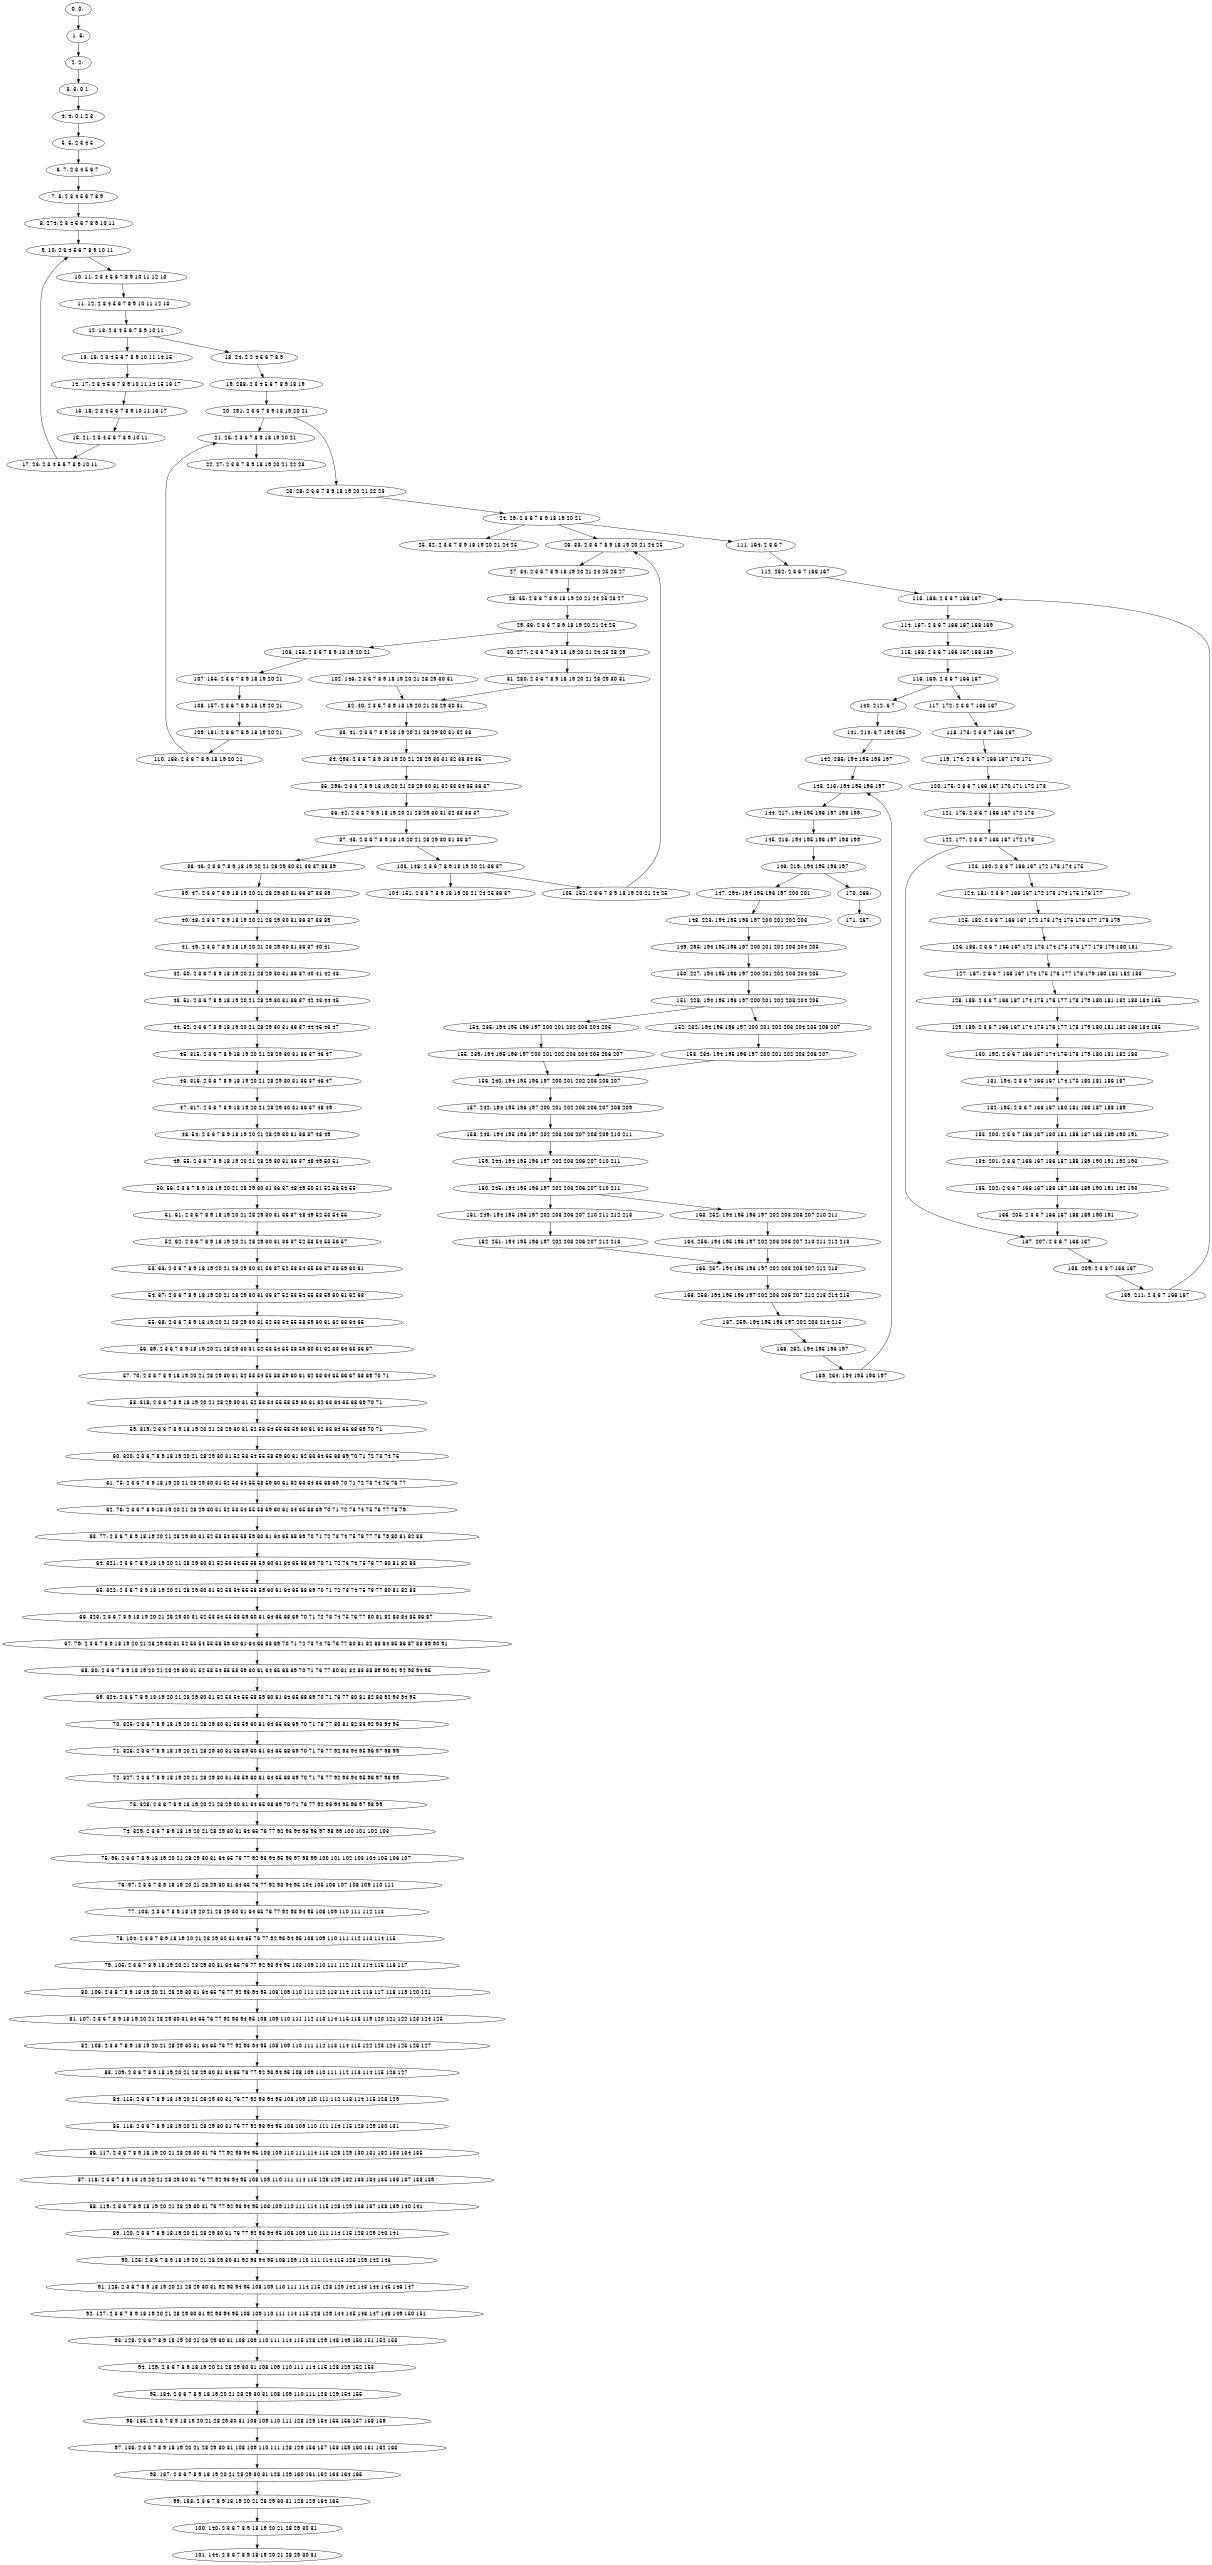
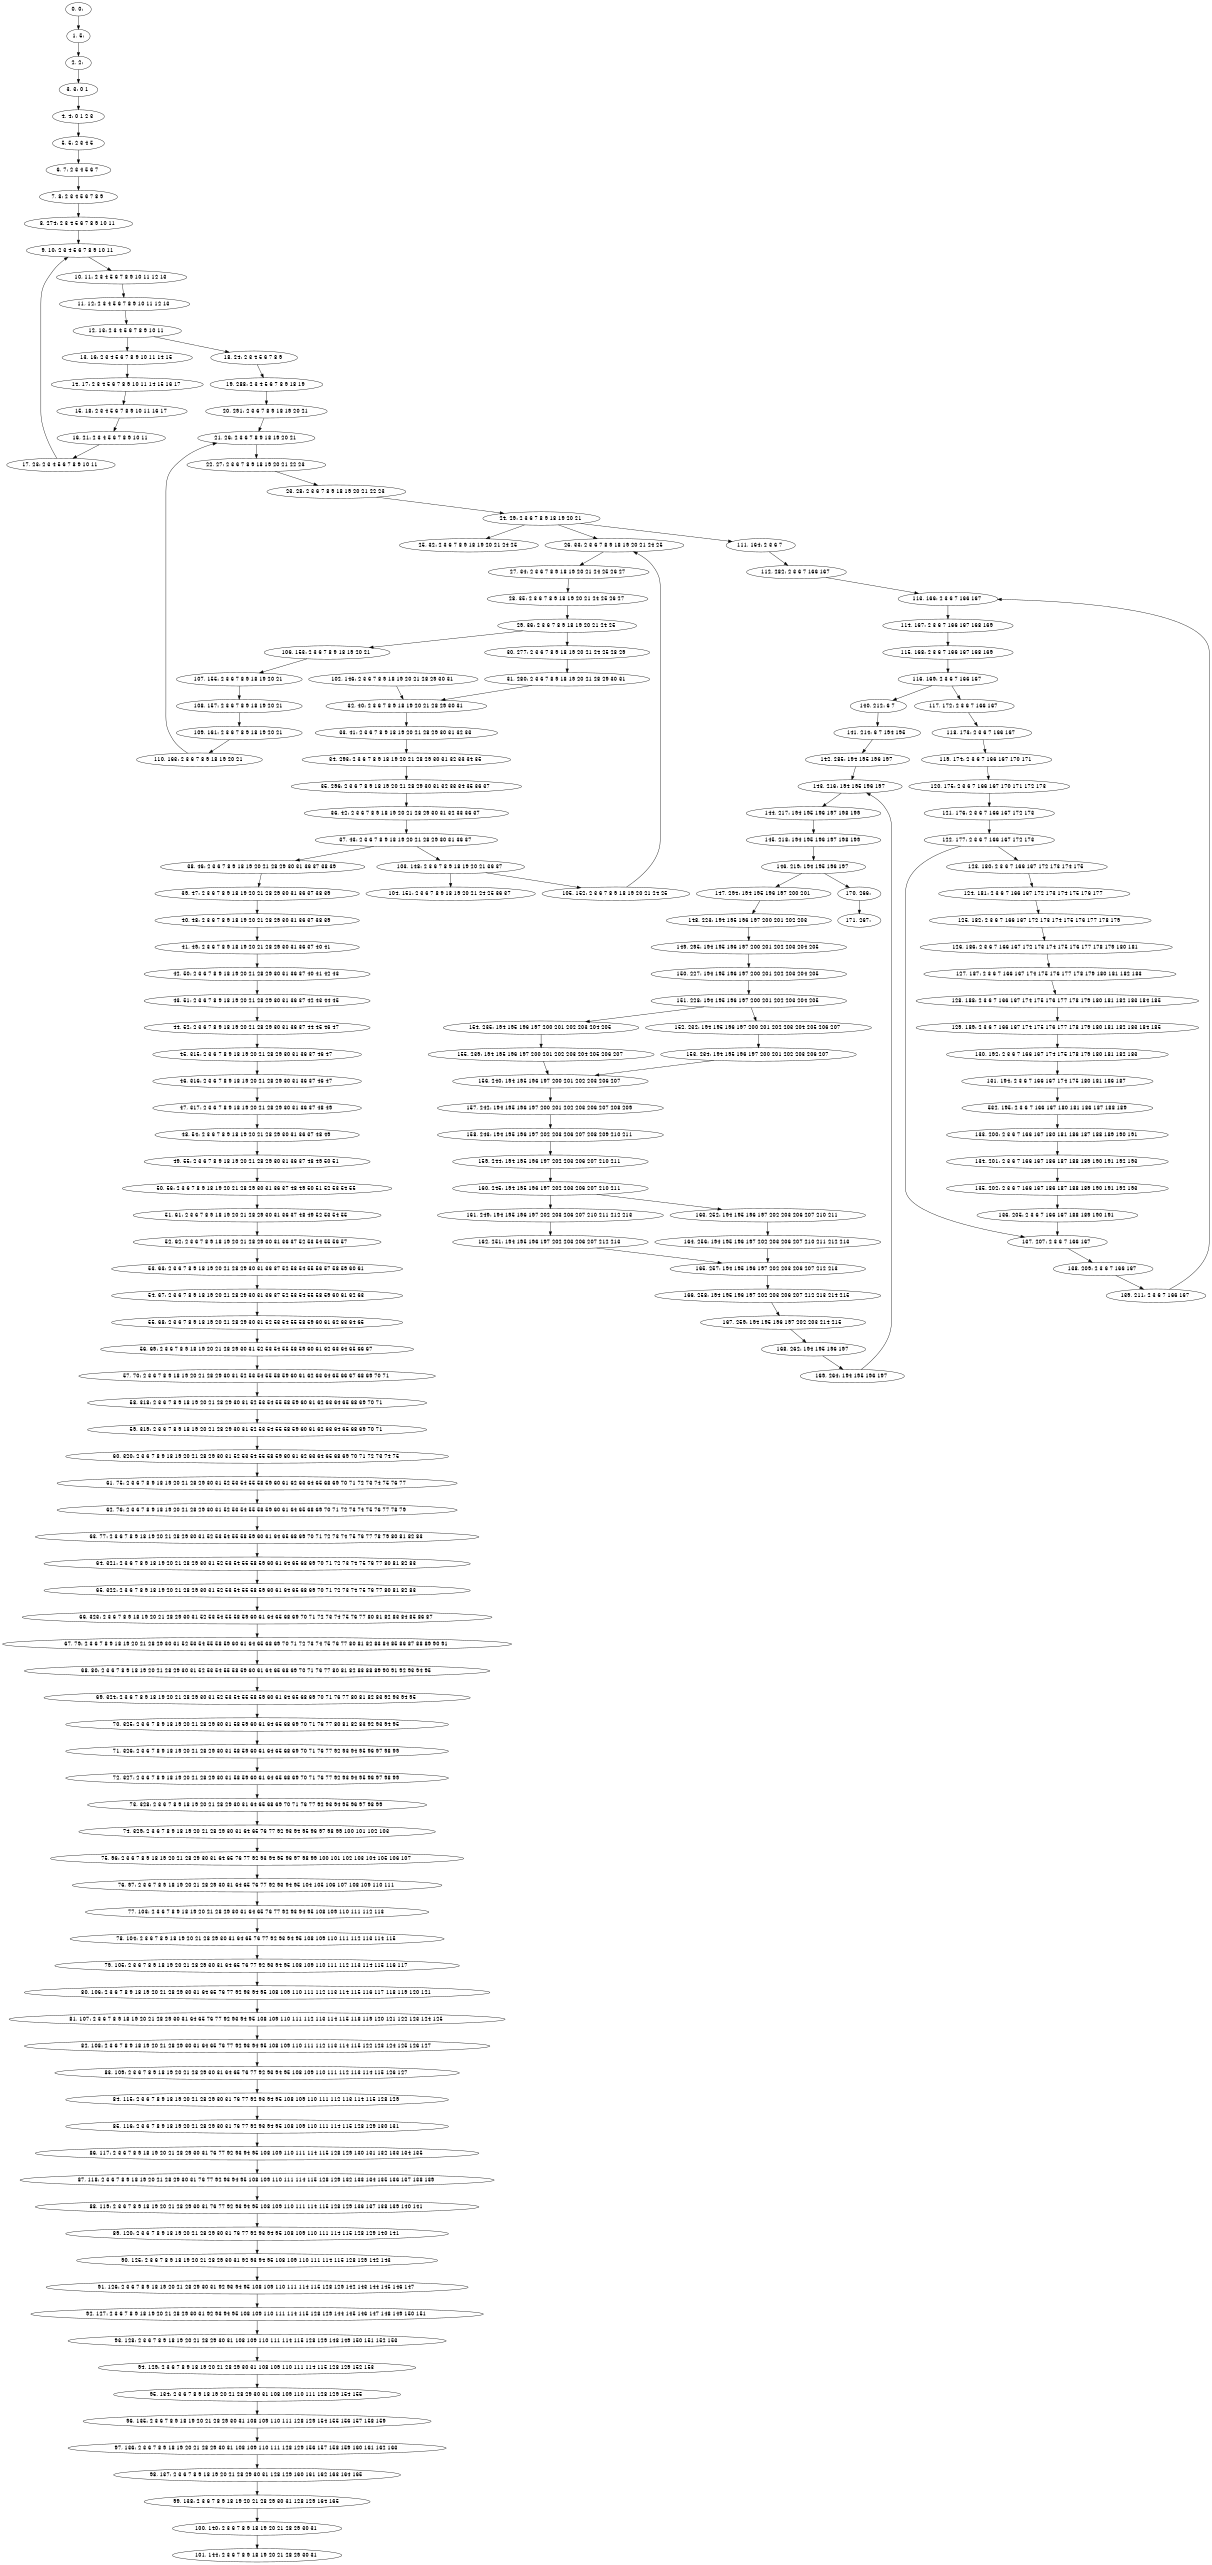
node "18, 24: 2 2 4 5 6 7 8 9": label "18, 24: 2 2 4 5 6 7 8 9" -> "18, 24: 2 3 4 5 6 7 8 9"
edge "20, 291: 2 3 6 7 8 9 18 19 20 21" -> "23, 28: 2 3 6 7 8 9 18 19 20 21 22 23": now "22, 27: 2 3 6 7 8 9 18 19 20 21 22 23" -> "23, 28: 2 3 6 7 8 9 18 19 20 21 22 23"
node "132, 195: 2 3 6 7 166 167 180 181 186 187 188 189": label "132, 195: 2 3 6 7 166 167 180 181 186 187 188 189" -> "532, 195: 2 3 6 7 166 167 180 181 186 187 188 189"
